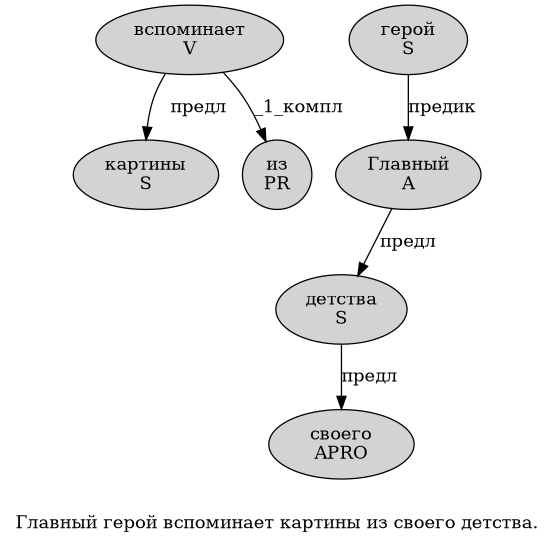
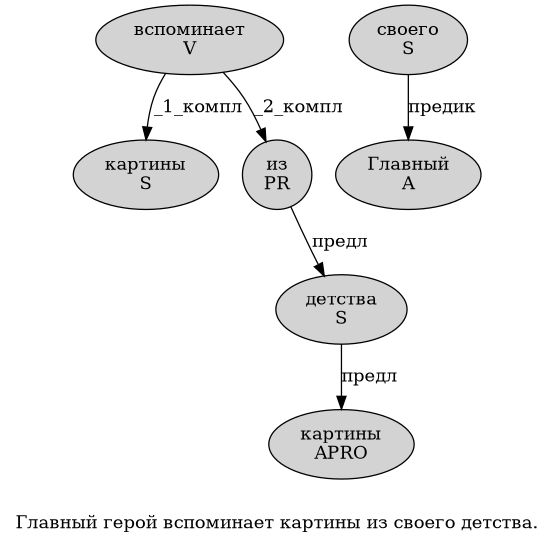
node "герой S": label "герой S" -> "своего S"
edge "вспоминает V" -> "картины S": label "предл" -> "_1_компл"
edge "вспоминает V" -> "из PR": label "_1_компл" -> "_2_компл"
edge "Главный A" -> "детства S": now "из PR" -> "детства S"
node "своего APRO": label "своего APRO" -> "картины APRO"
